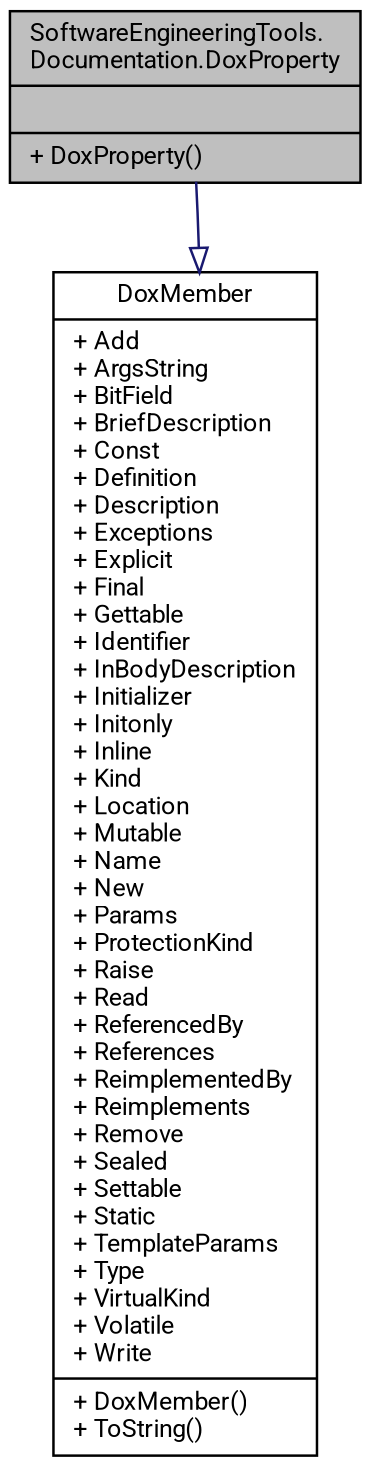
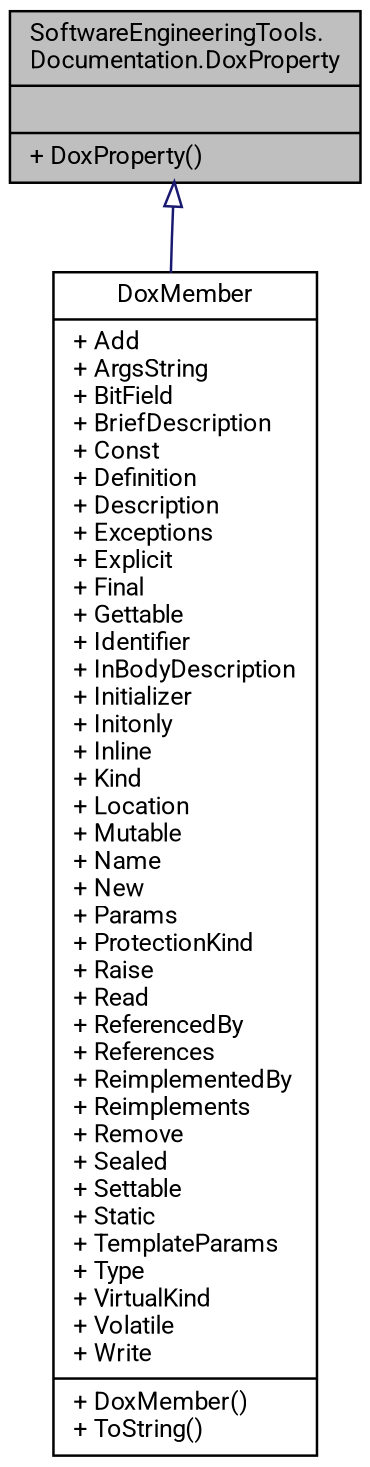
edge "SoftwareEngineeringTools." -> "DoxMember": reversed
